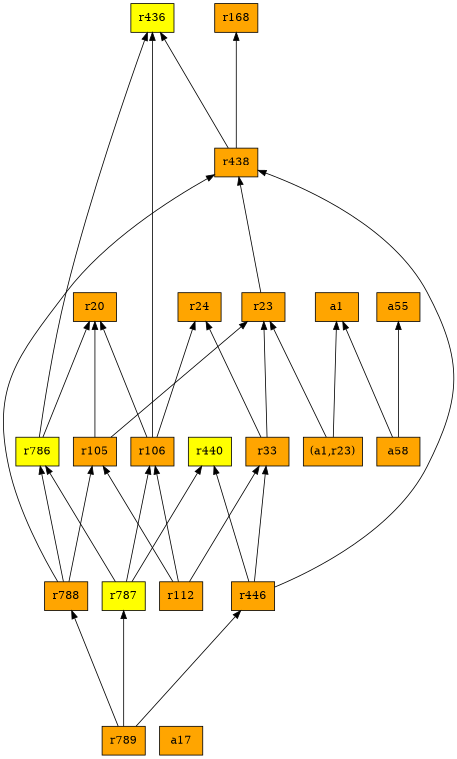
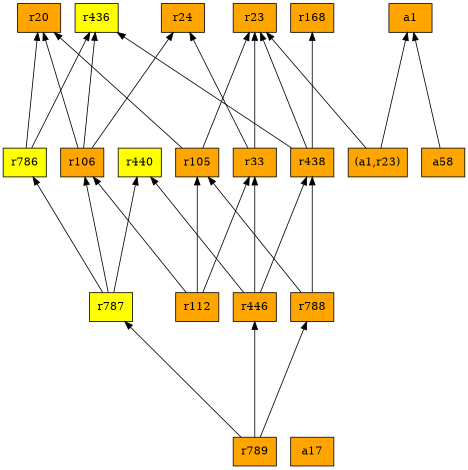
edge "r23" -> "r438": reversed
node "a55": removed
edge "r788" -> "r786": removed
